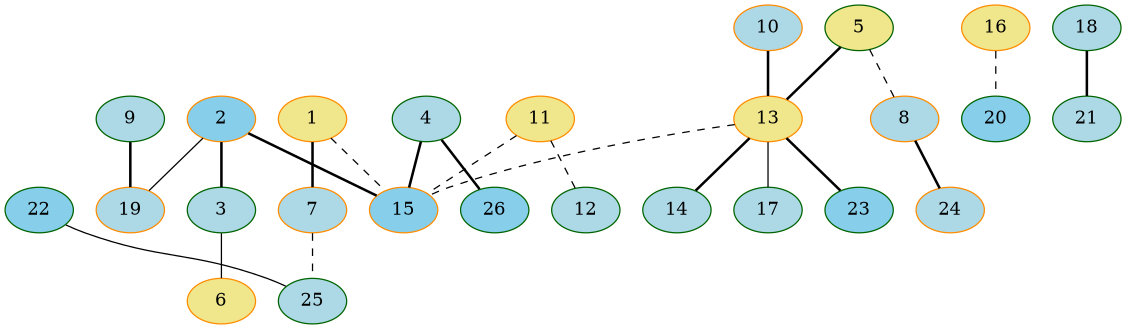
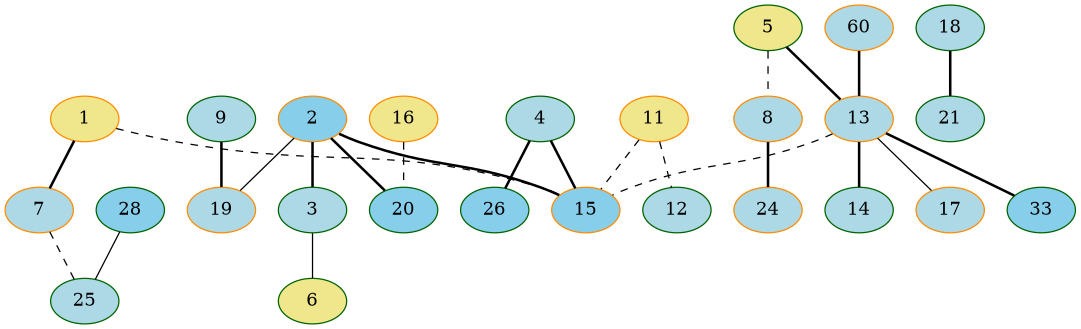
node "10": label "10" -> "60"
node "13": fillcolor khaki -> lightblue
edge "2" -- "20": added
node "22": label "22" -> "28"
node "17": color darkgreen -> darkorange
node "23": label "23" -> "33"
node "6": color darkorange -> darkgreen
